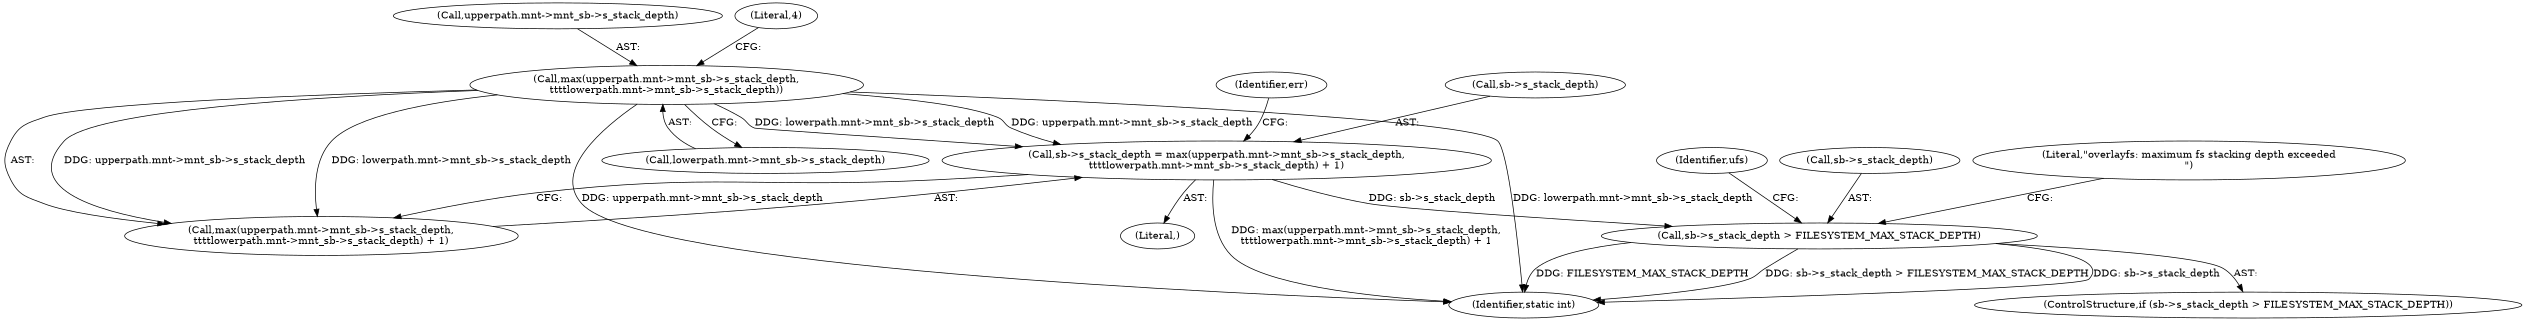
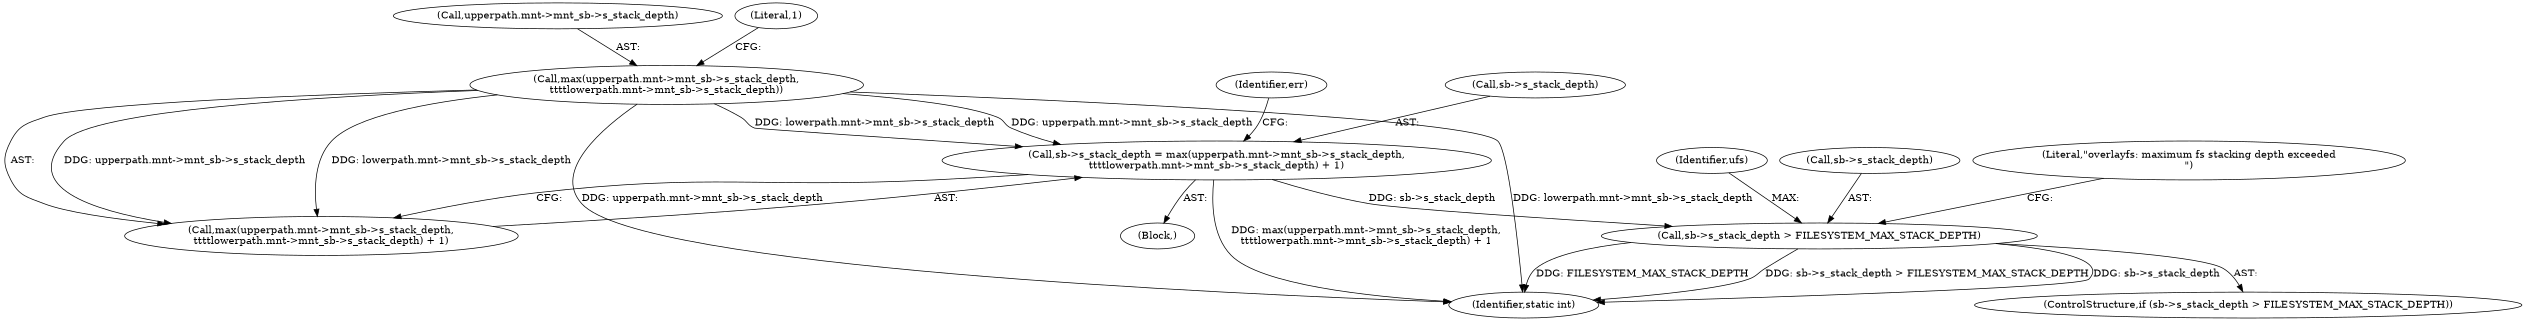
node "(Literal,4)": label "(Literal,4)" -> "(Literal,1)"
node "(Call,lowerpath.mnt->mnt_sb->s_stack_depth)": removed
edge "(Identifier,ufs)" -> "(Call,sb->s_stack_depth > FILESYSTEM_MAX_STACK_DEPTH)": label "CFG: " -> "MAX: "
node "(Literal,)": label "(Literal,)" -> "(Block,)"
